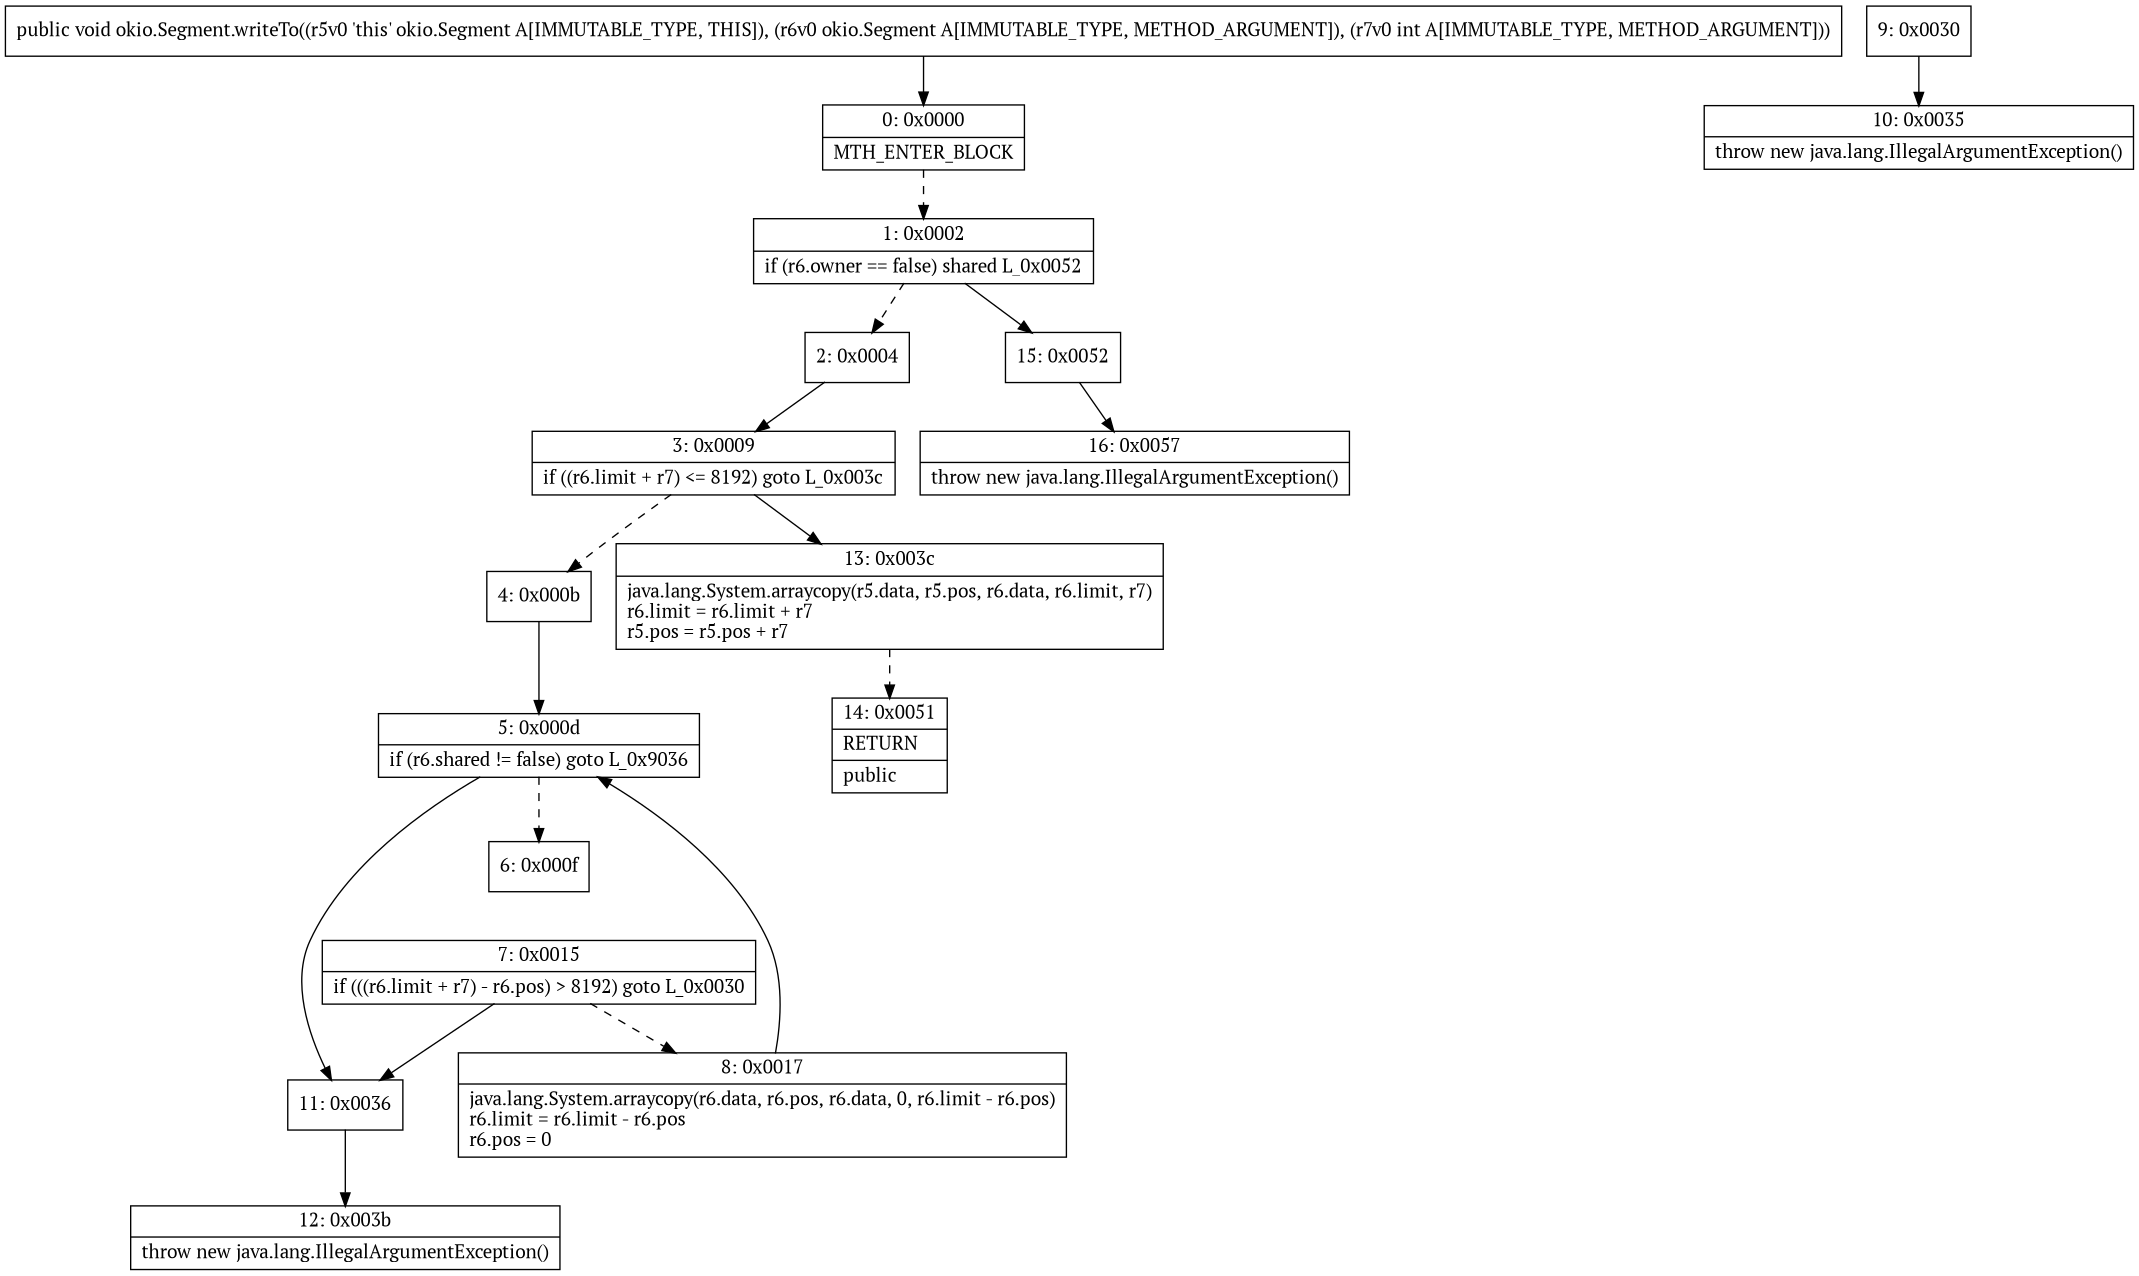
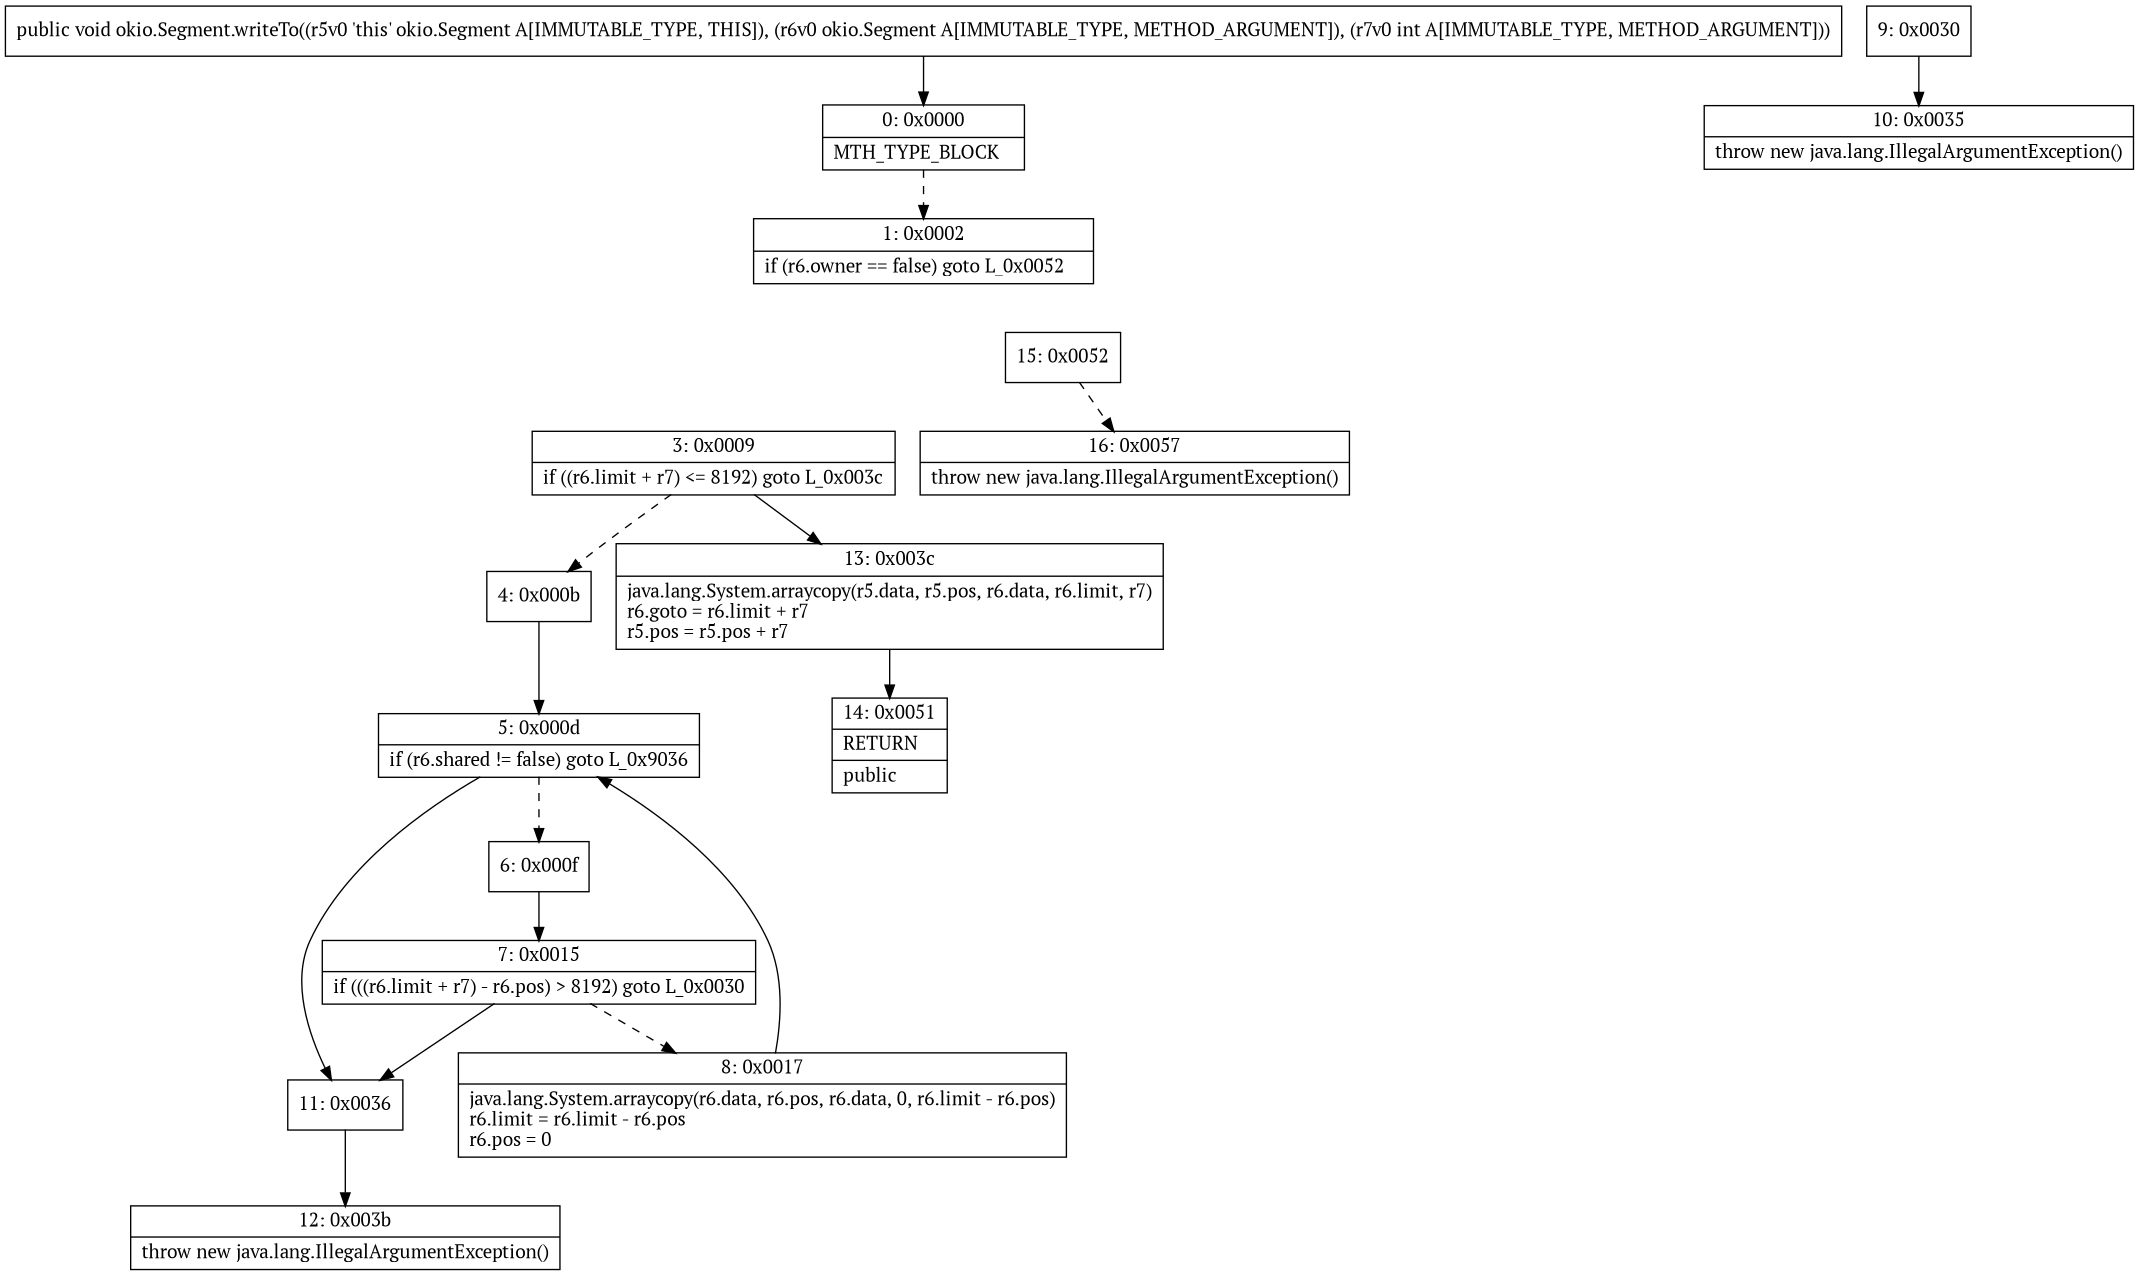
node "0: 0x0000": text "MTH_ENTER_BLOCK" -> "MTH_TYPE_BLOCK"
node "1: 0x0002": text "if (r6.owner == false) shared L_0x0052" -> "if (r6.owner == false) goto L_0x0052"
edge "1: 0x0002" -> "15: 0x0052": removed
node "2: 0x0004": removed
edge "15: 0x0052" -> "16: 0x0057": style solid -> dashed
node "13: 0x003c": text "r6.limit = r6.limit + r7" -> "r6.goto = r6.limit + r7"
edge "13: 0x003c" -> "14: 0x0051": style dashed -> solid
edge "6: 0x000f" -> "7: 0x0015": added
